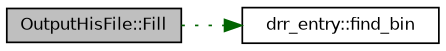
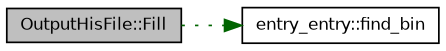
node "drr_entry::find_bin": label "drr_entry::find_bin" -> "entry_entry::find_bin"
